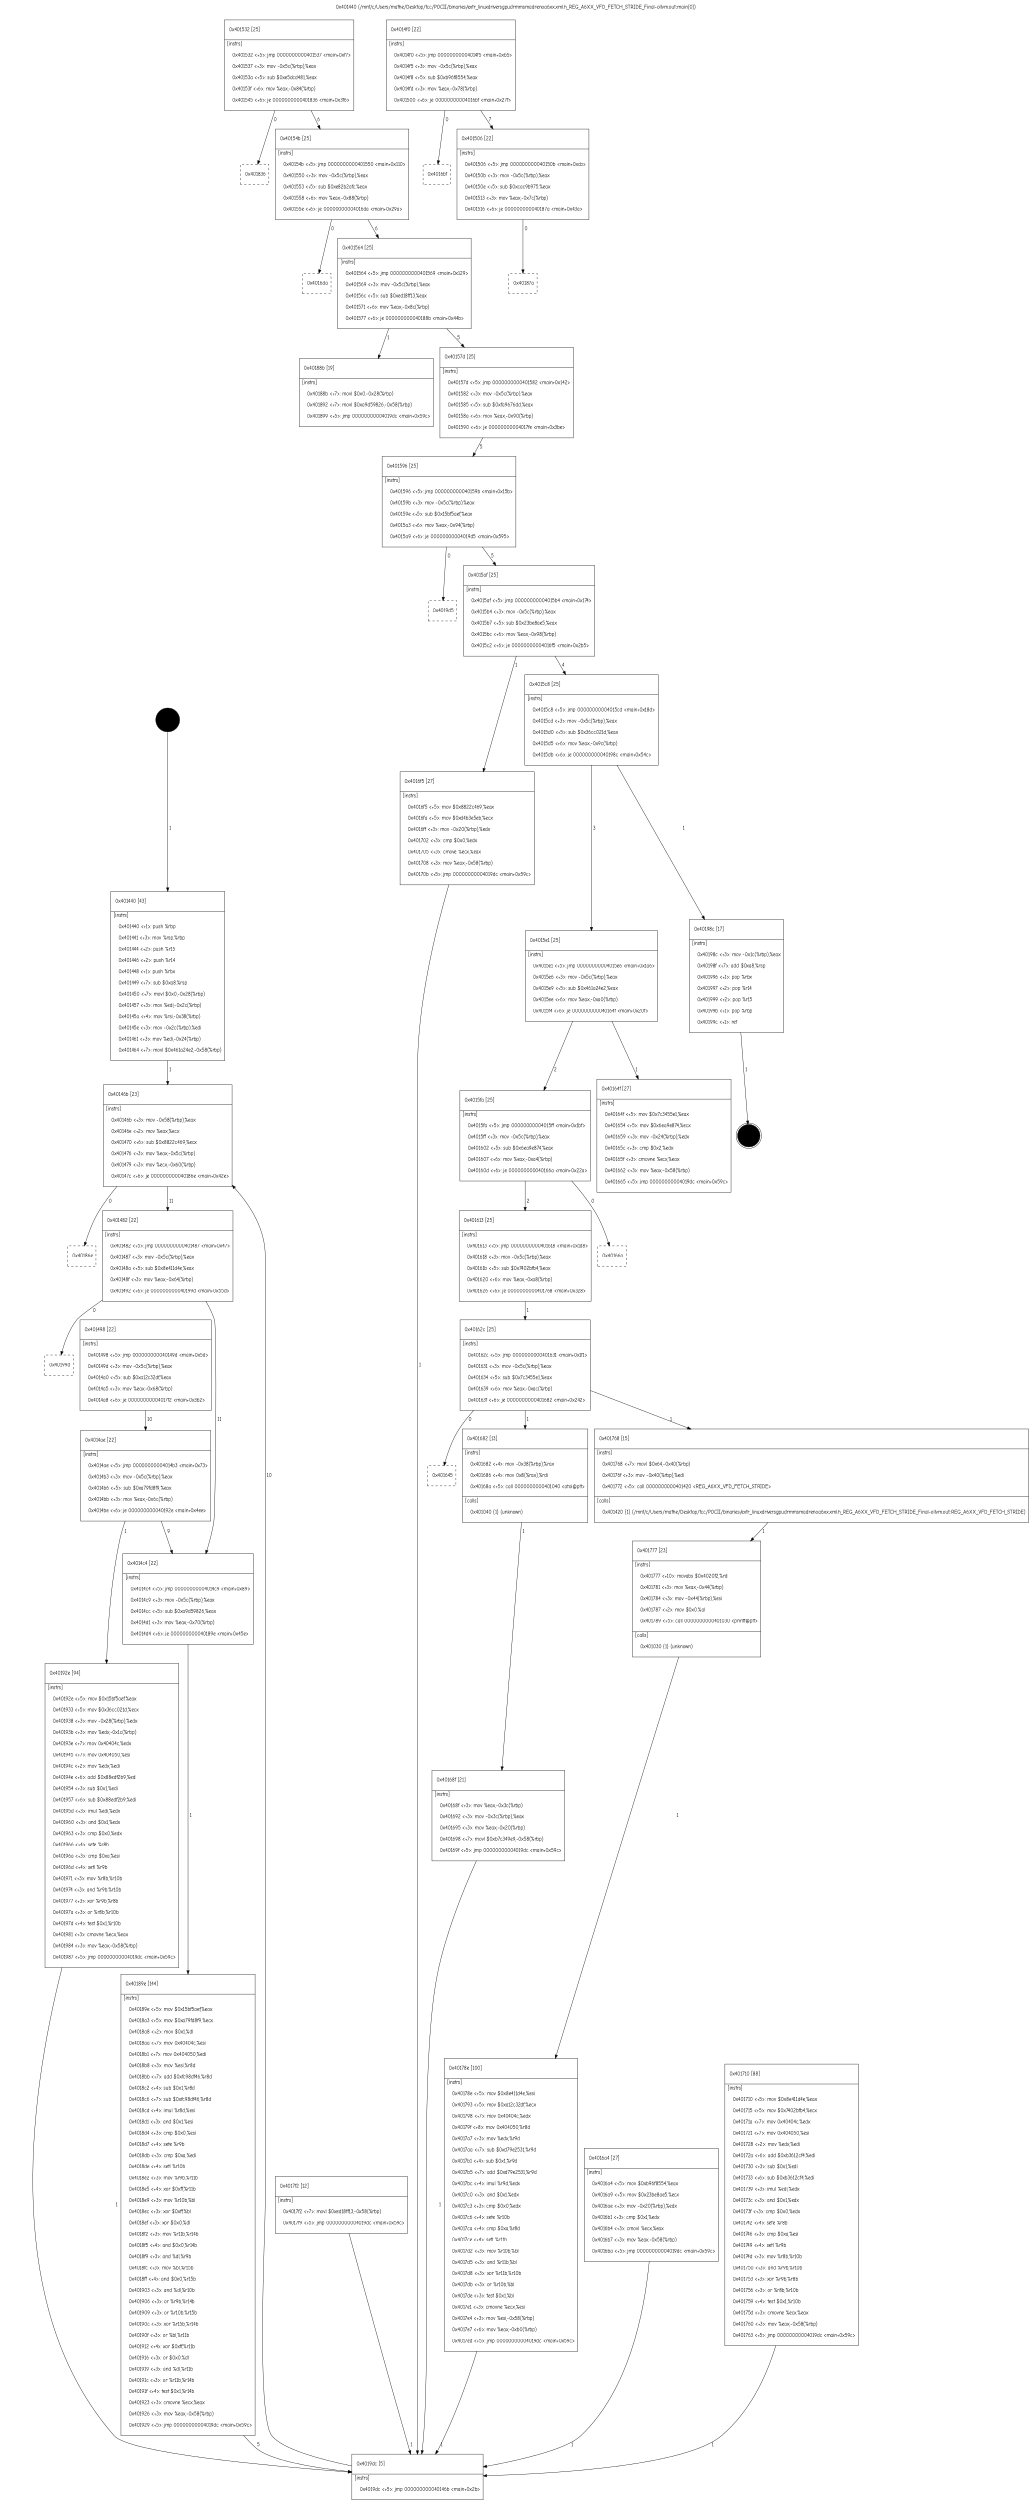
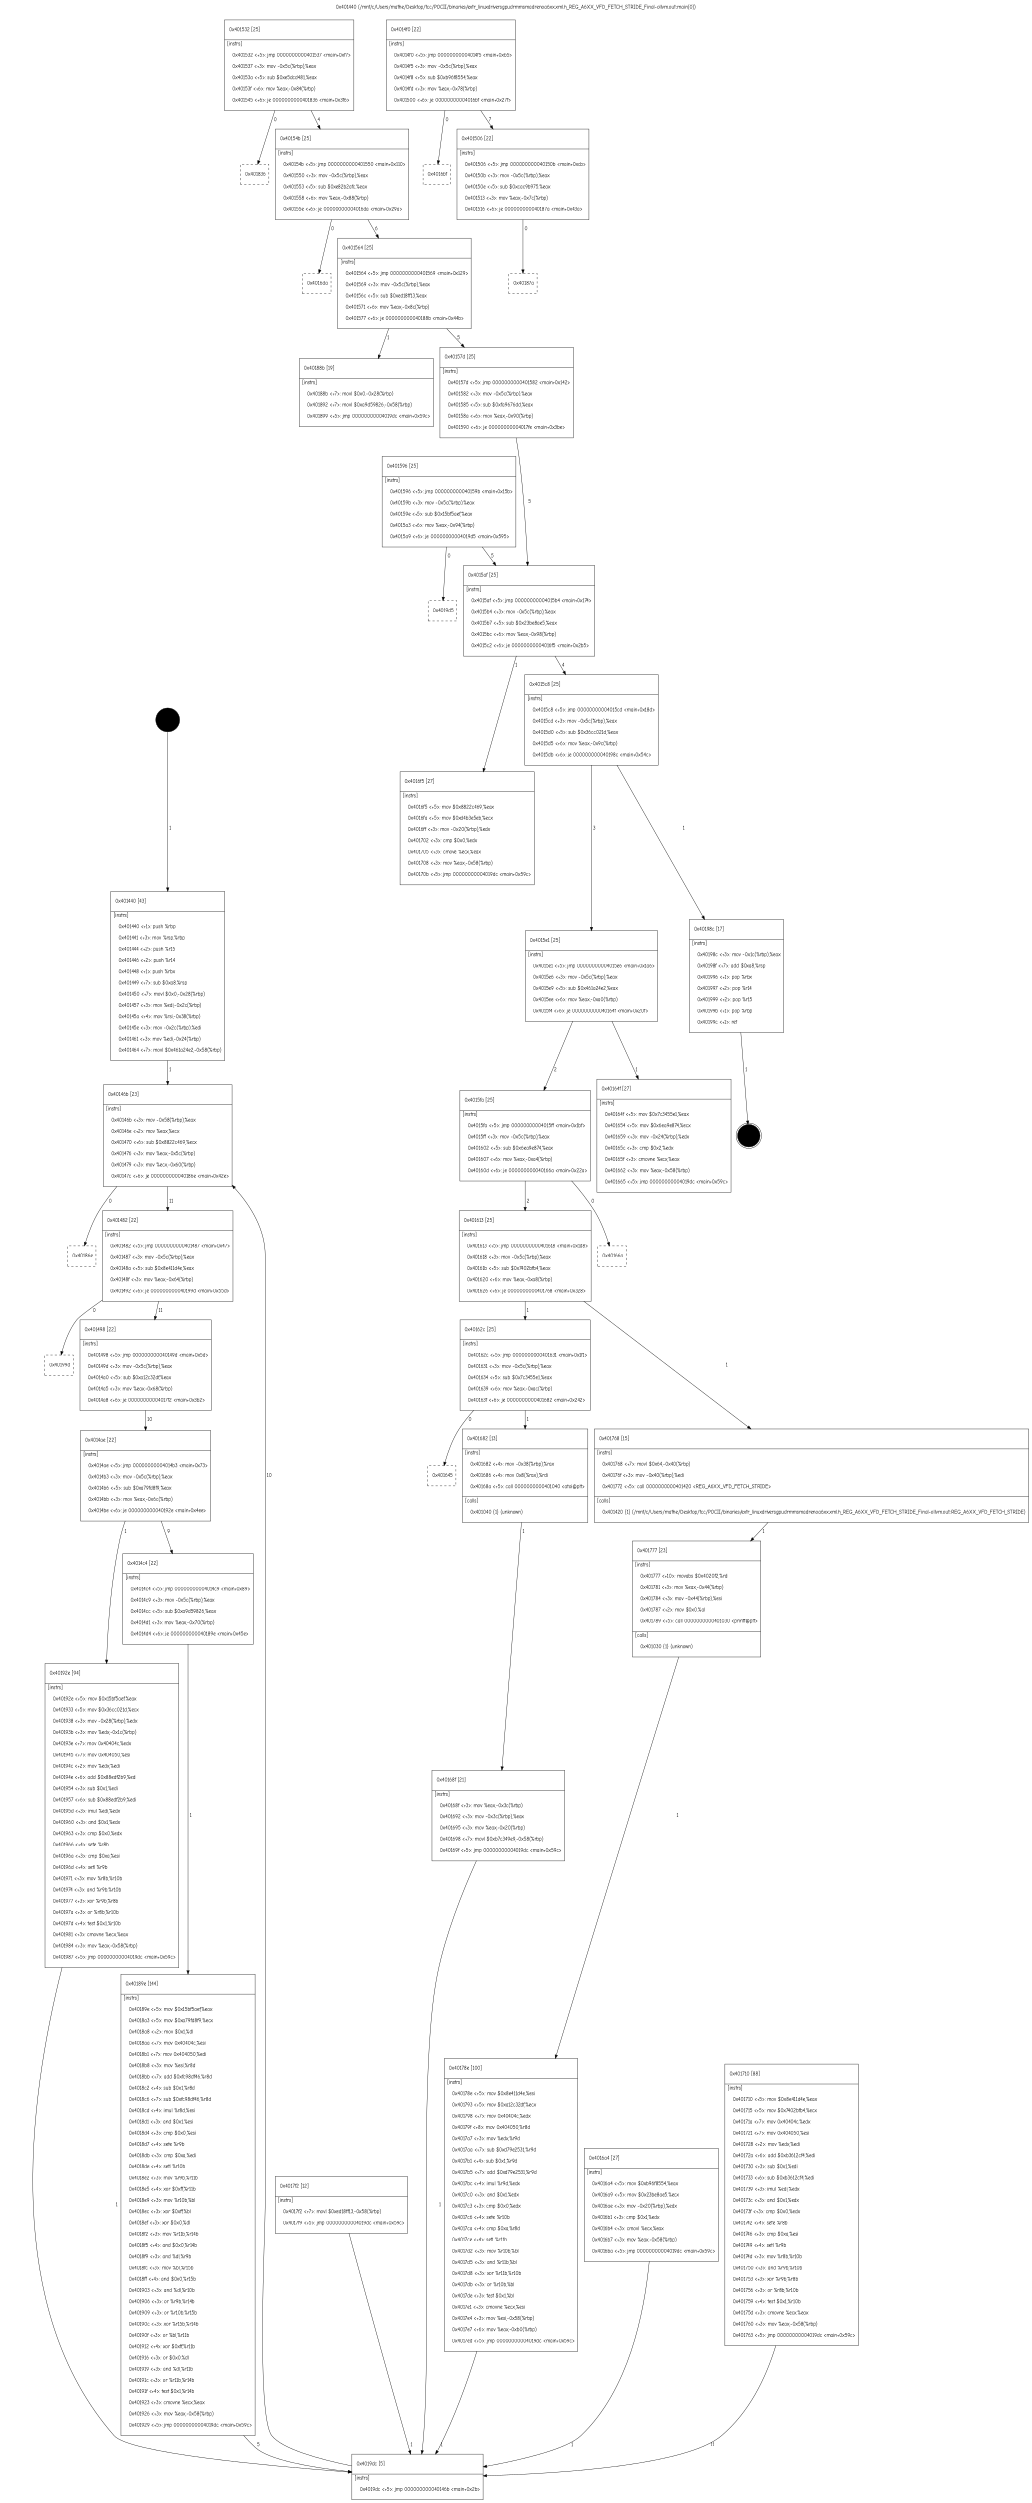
edge "0x401532 [25]" -> "0x40154b [25]": label " 6" -> " 4"
edge "0x40157d [25]" -> "0x401596 [25]": now "0x40157d [25]" -> "0x4015af [25]"
edge "0x40162c [25]" -> "0x401768 [15]": now "0x401613 [25]" -> "0x401768 [15]"
edge "0x401482 [22]" -> "0x4014c4 [22]": now "0x401482 [22]" -> "0x401498 [22]"
edge "0x4016f5 [27]" -> "0x4019dc [5]": removed, label "1"
edge "0x401710 [88]" -> "0x4019dc [5]": label " 1" -> " 11"
